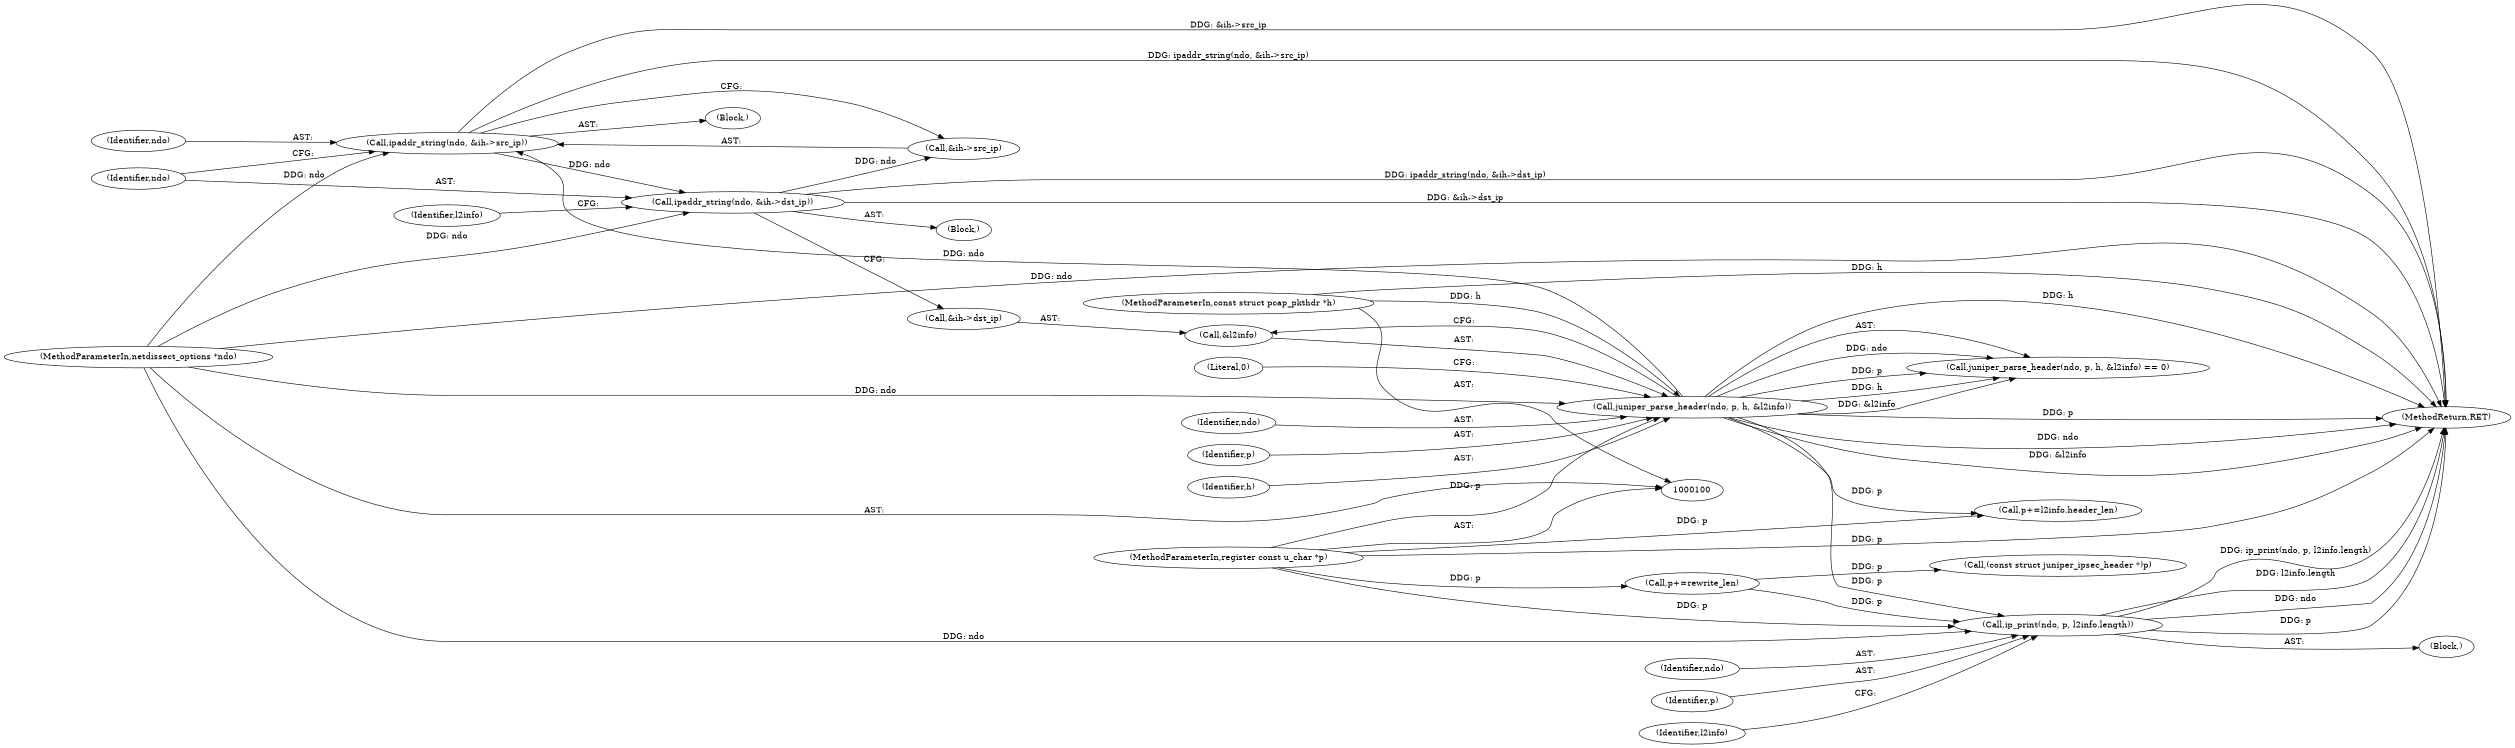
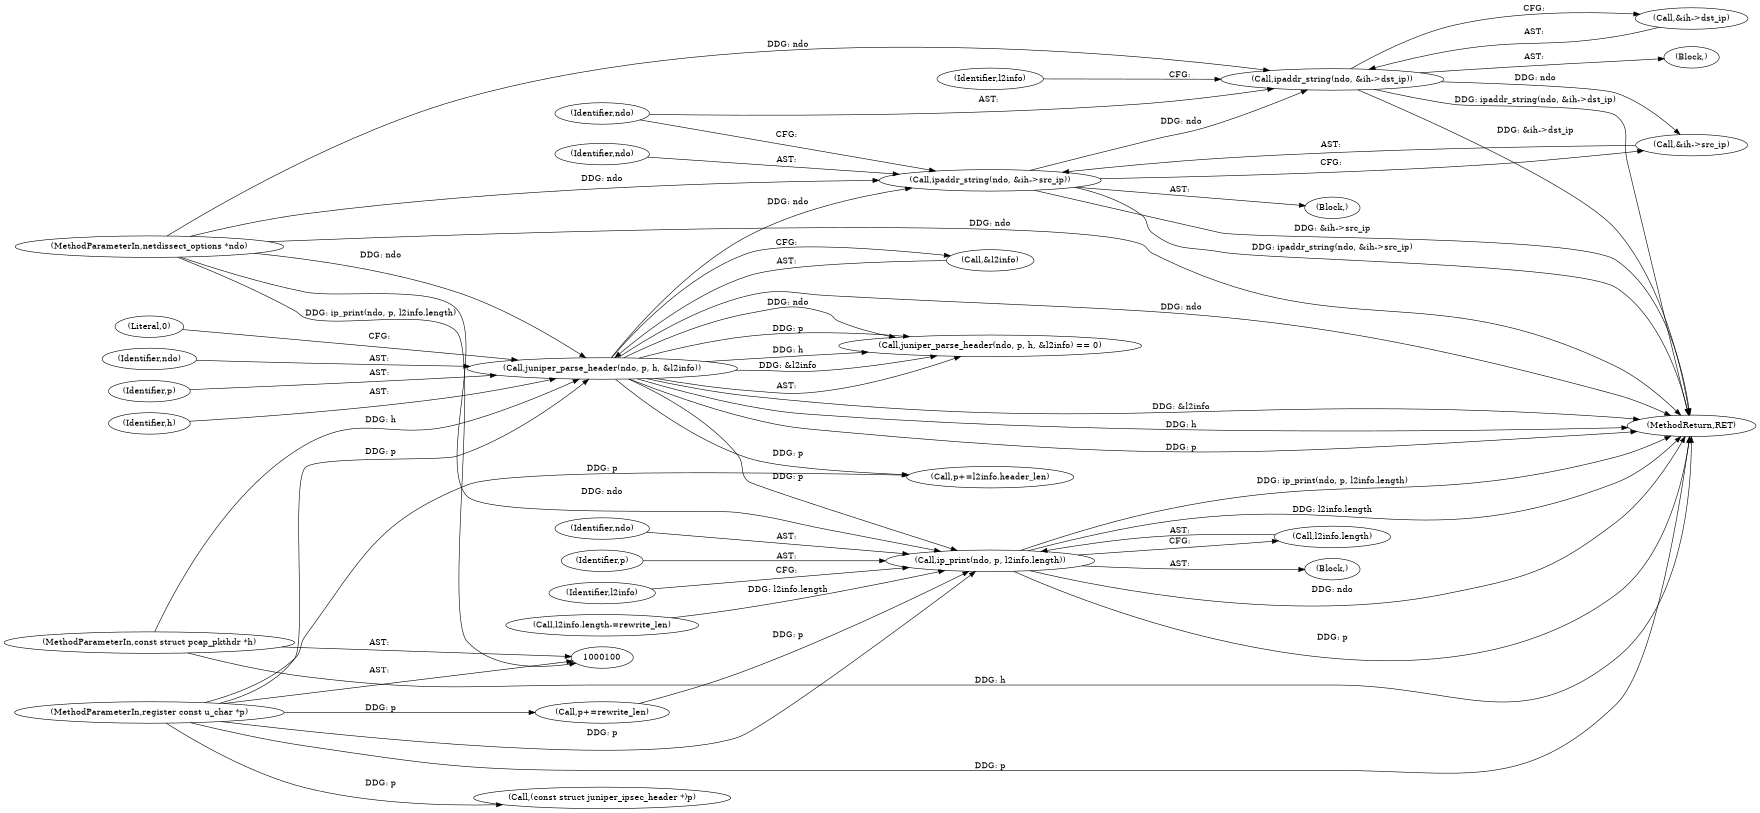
edge "(Call,&ih->dst_ip)" -> "(Call,&l2info)": now "(Call,&ih->dst_ip)" -> "(Call,ipaddr_string(ndo, &ih->dst_ip))"
edge "(MethodParameterIn,netdissect_options *ndo)" -> "1000100": label "AST: " -> "DDG: ip_print(ndo, p, l2info.length)"
node "(Call,l2info.length)": added
edge "(Call,p+=rewrite_len)" -> "(Call,(const struct juniper_ipsec_header *)p)": now "(MethodParameterIn,register const u_char *p)" -> "(Call,(const struct juniper_ipsec_header *)p)"
node "(Call,l2info.length-=rewrite_len)": added
